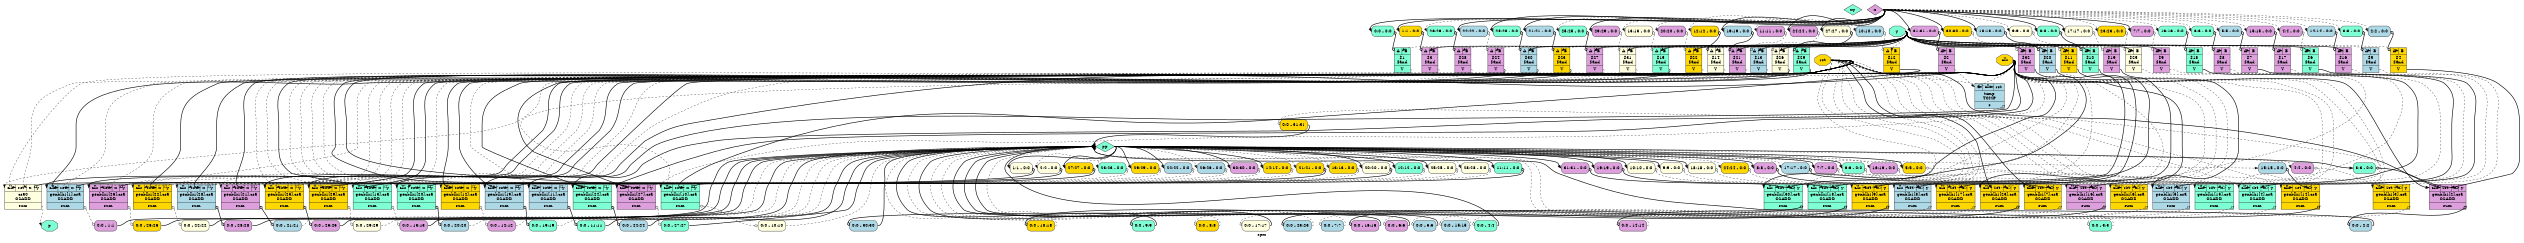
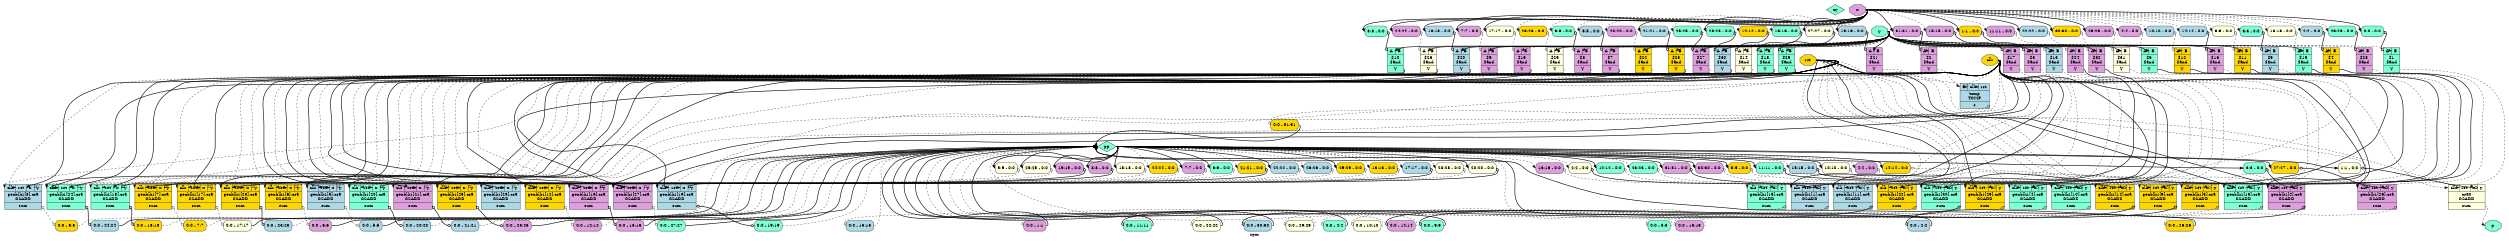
node "x": shape diamond -> octagon
edge "0:0 - 13:13" -> "pp": style bold -> dashed
node "0:0 - 28:28": removed
node "0:0 - 7:7": fillcolor lightblue -> gold
